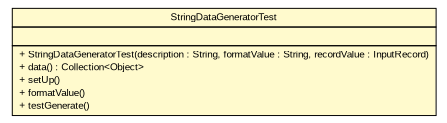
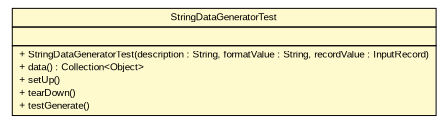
node "StringDataGeneratorTest": text "+ formatValue()" -> "+ tearDown()"
